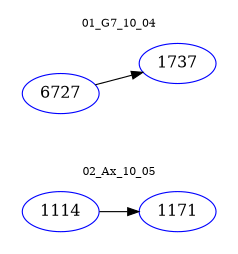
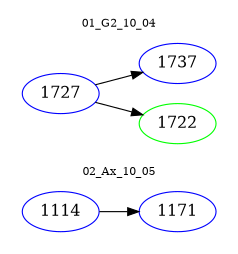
cluster "01_G7_10_04": label "01_G7_10_04" -> "01_G2_10_04"
node "6727": label "6727" -> "1727"
node "1722": added
